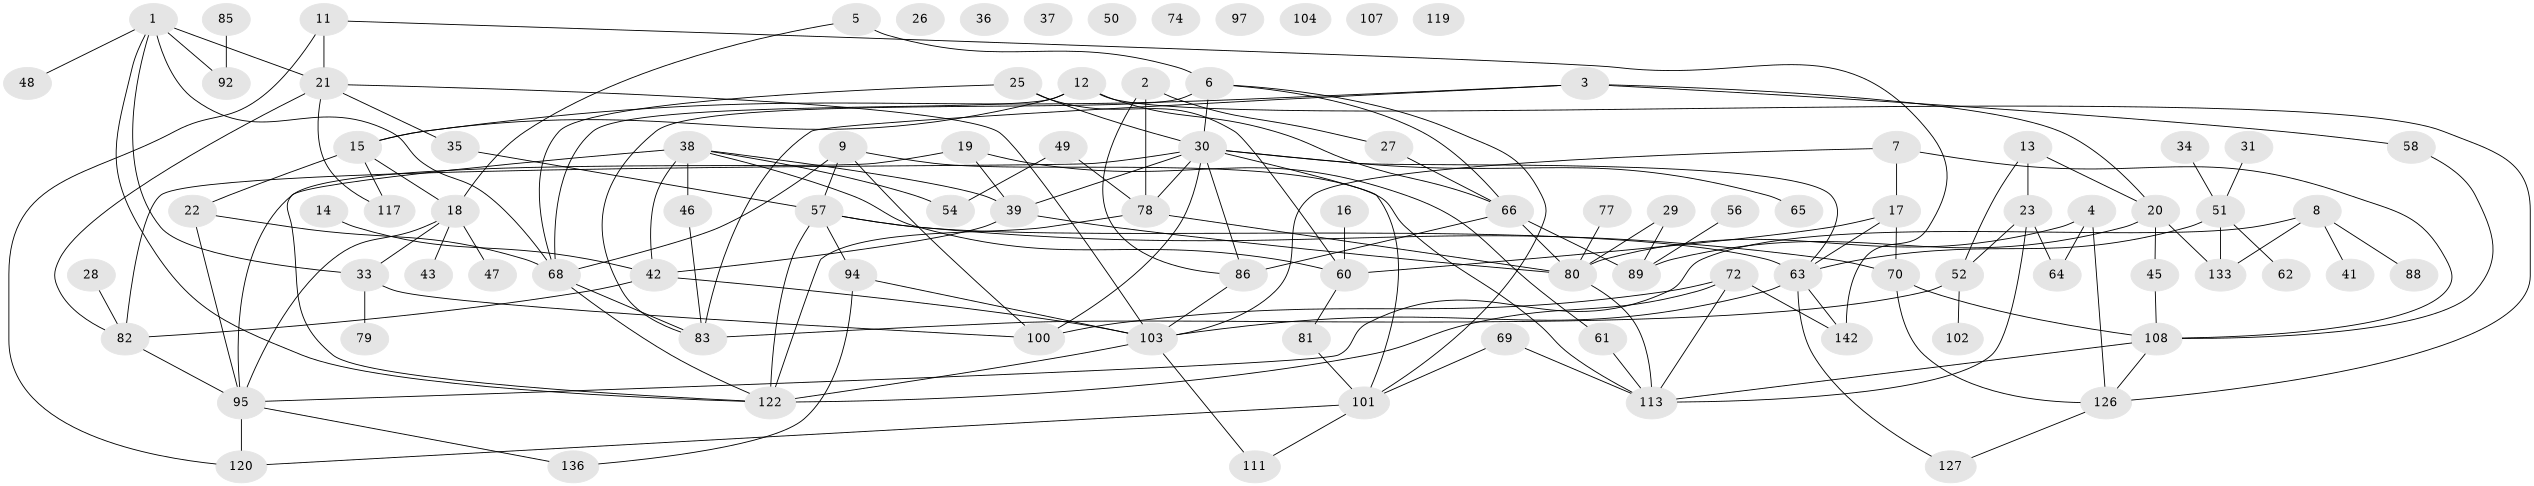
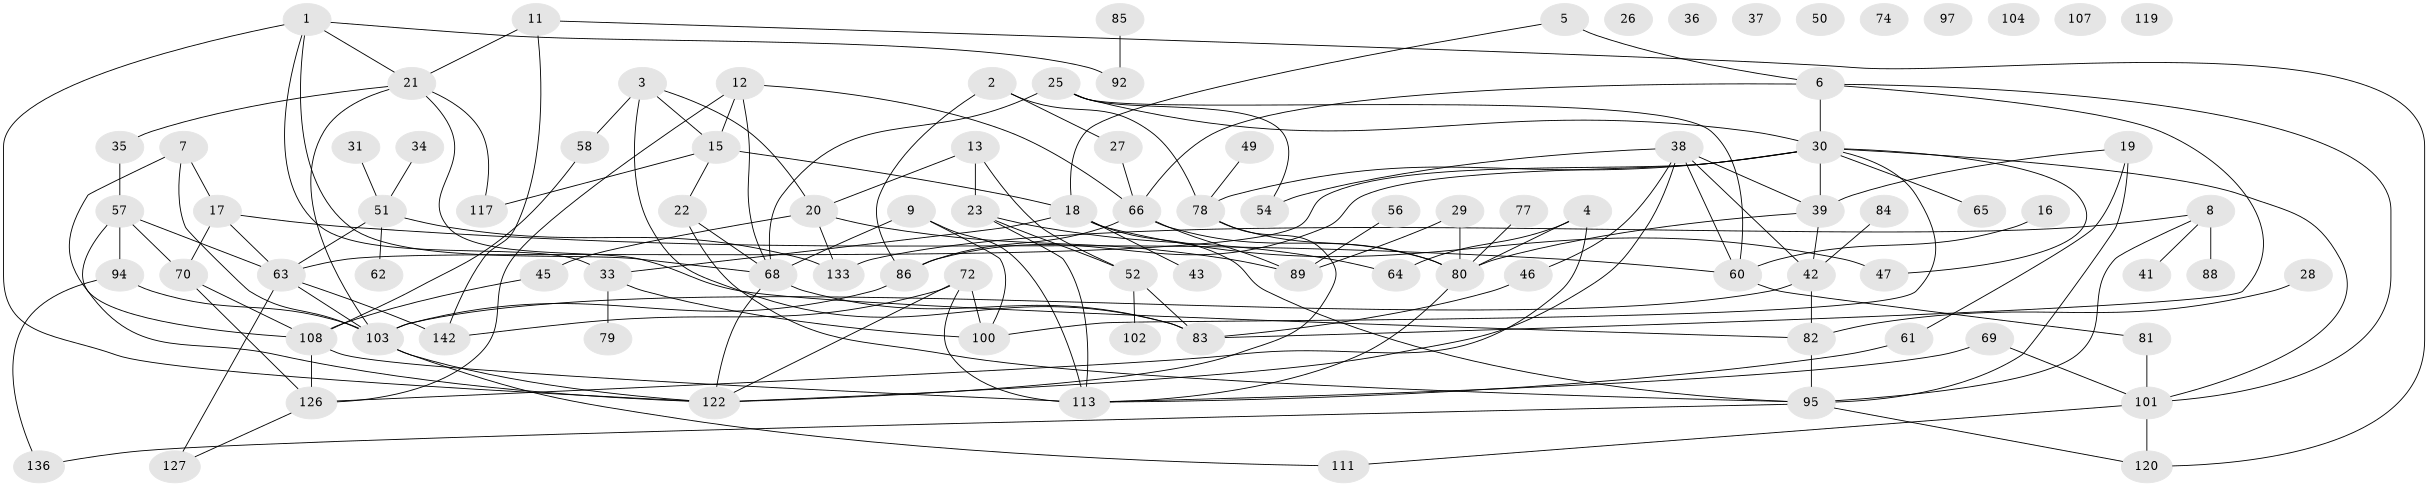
node "48": removed
edge "30" -- "82": now "30" -- "47"
edge "49" -- "54": now "25" -- "54"
edge "9" -- "57": removed
node "14": label "14" -> "84"
